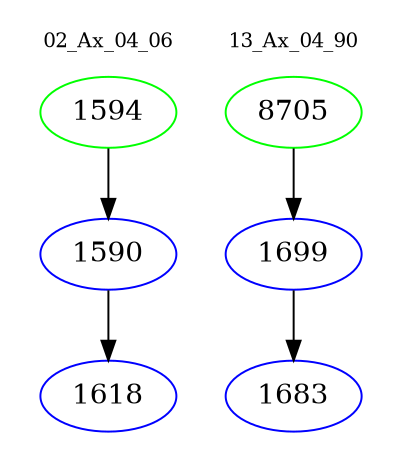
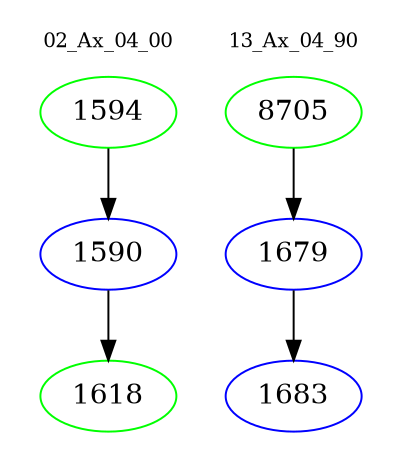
cluster "02_Ax_04_06": label "02_Ax_04_06" -> "02_Ax_04_00"
node "1699": label "1699" -> "1679"
node "1618": color blue -> green
